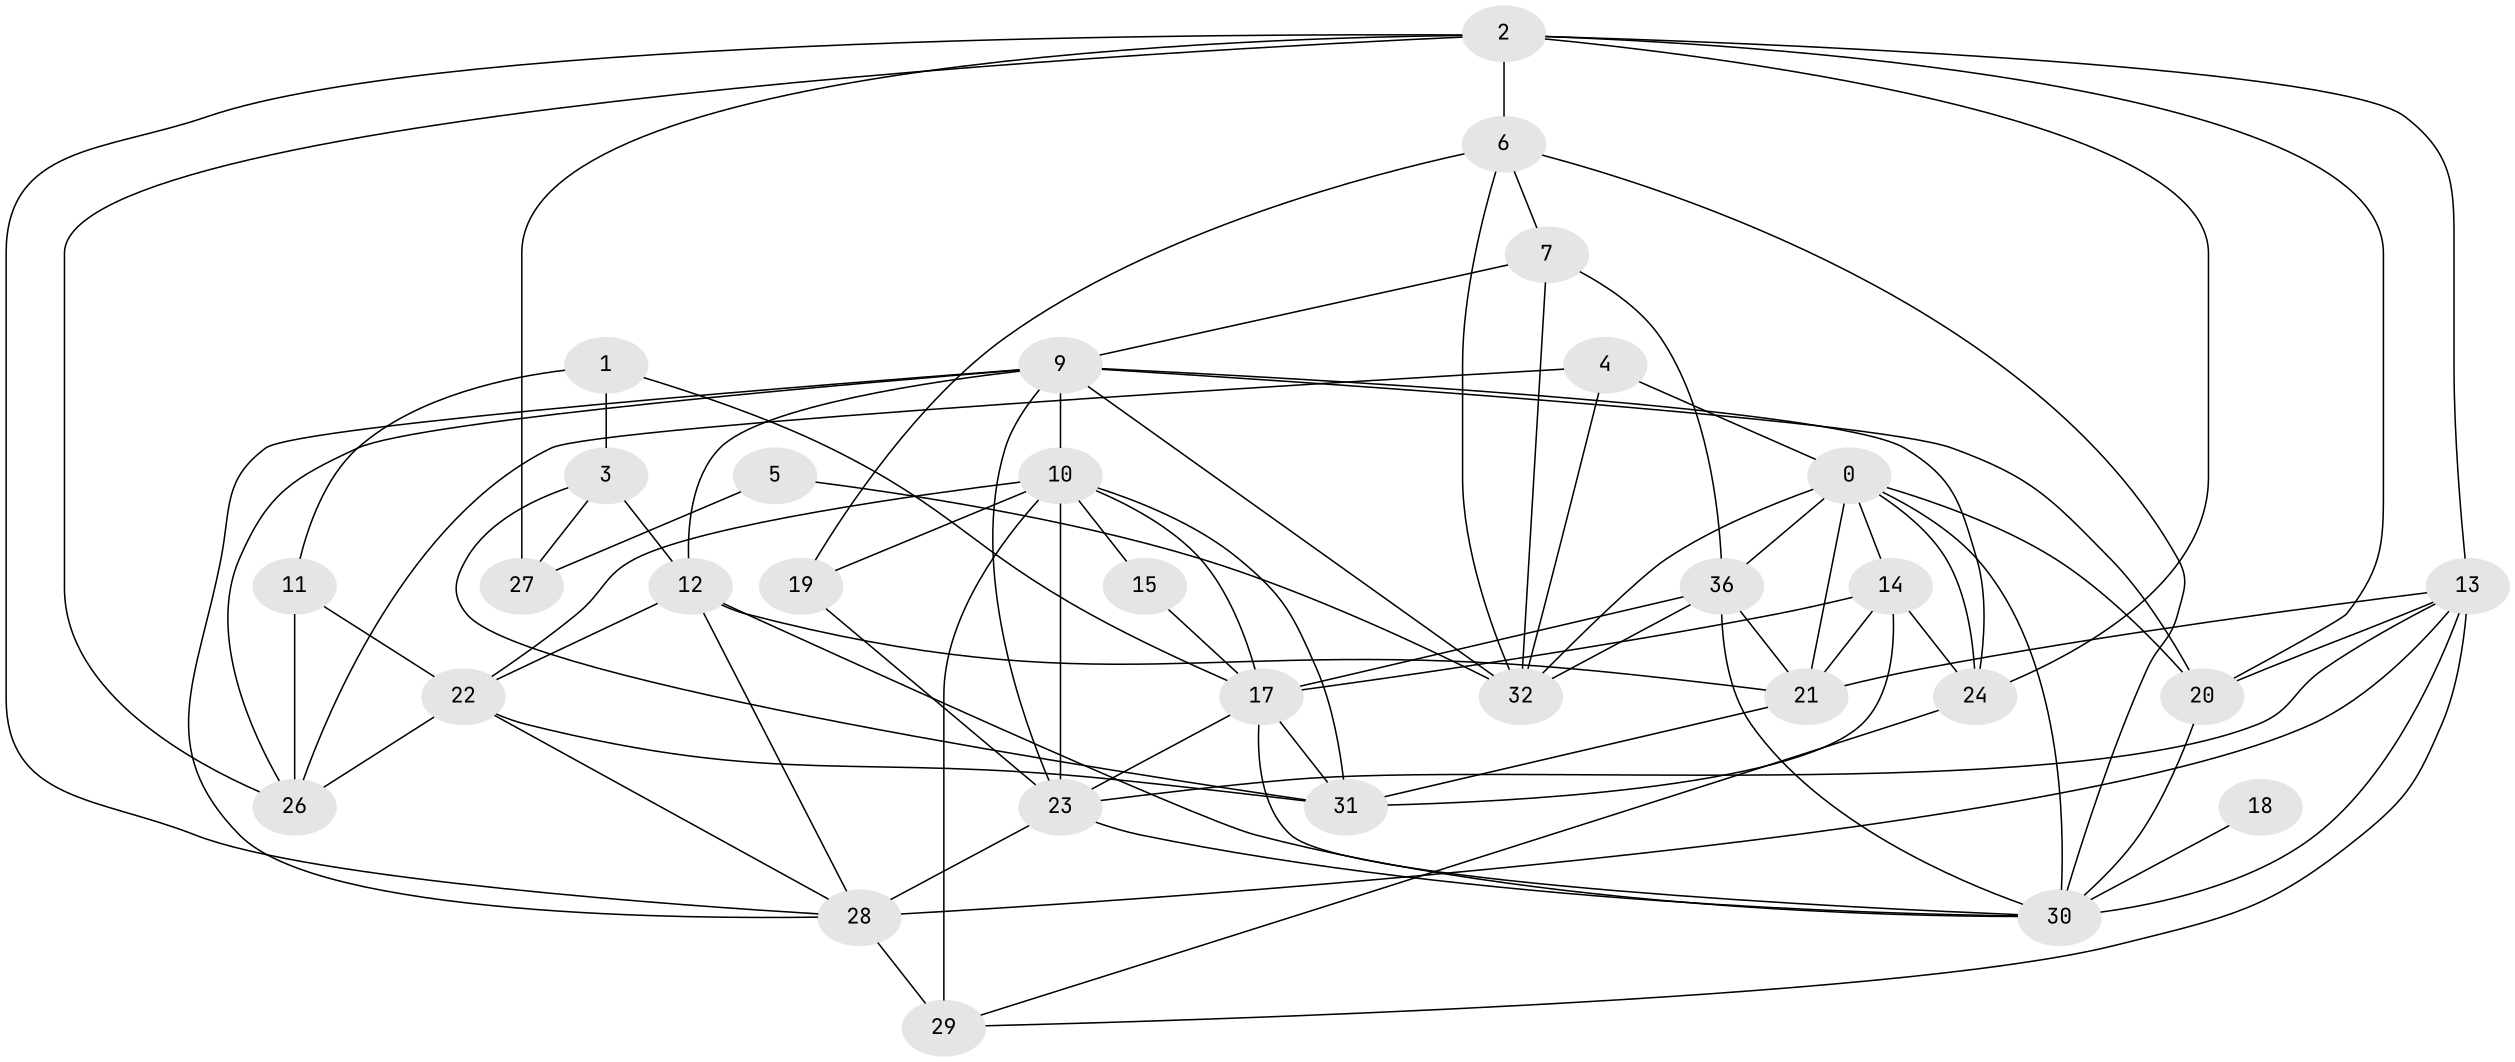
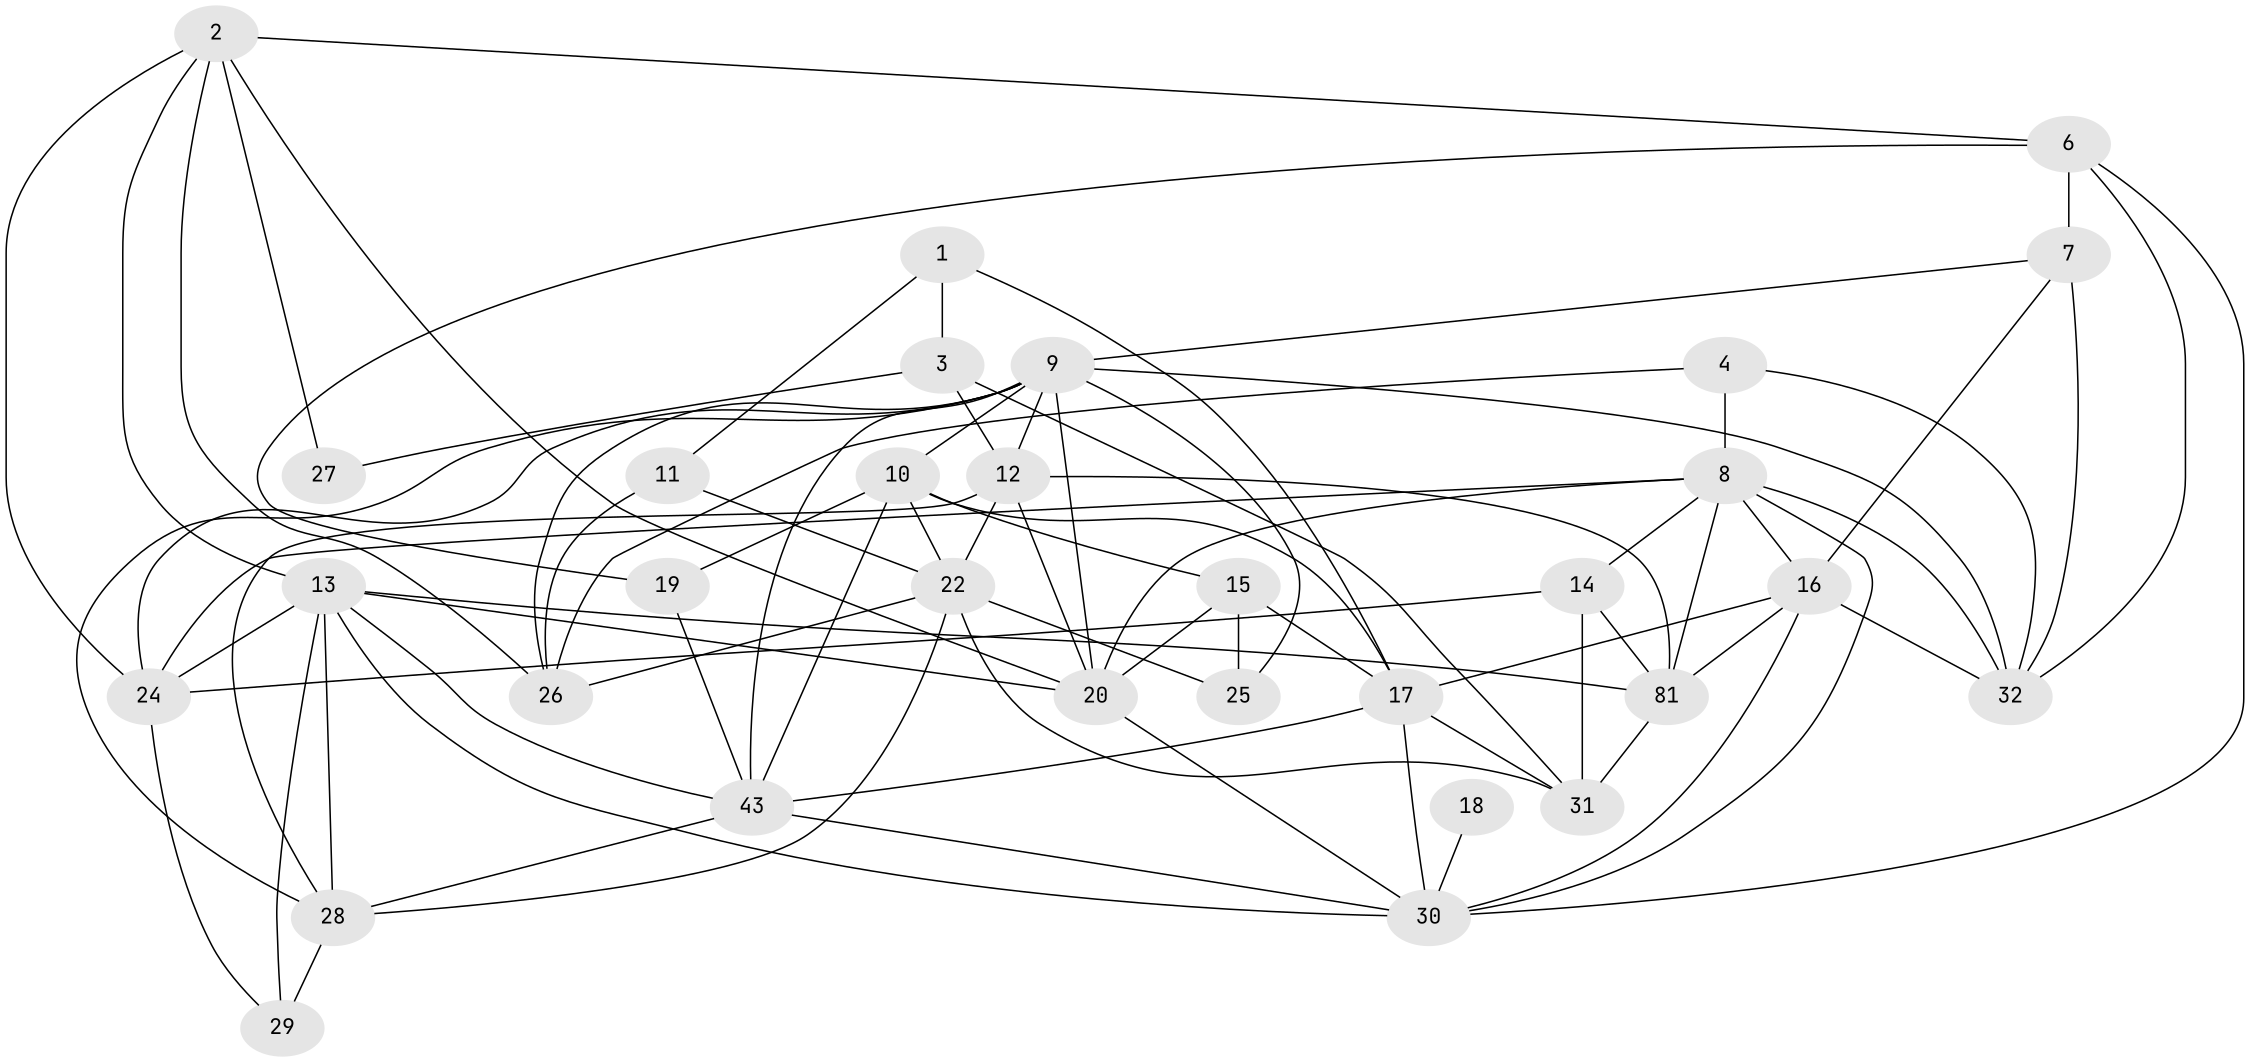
edge "2" -- "28": removed
node "5": removed
node "0": label "0" -> "8"
node "36": label "36" -> "16"
edge "10" -- "31": removed
edge "13" -- "24": added
edge "15" -- "20": added
edge "14" -- "17": removed
node "25": added
node "21": label "21" -> "81"
edge "10" -- "29": removed
node "23": label "23" -> "43"
edge "12" -- "30": now "12" -- "20"
